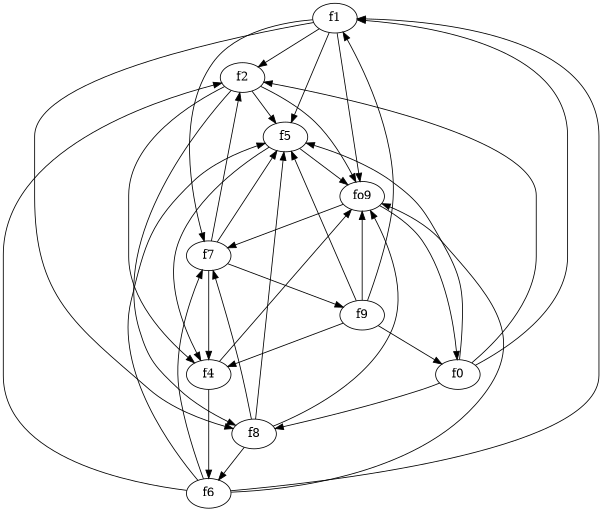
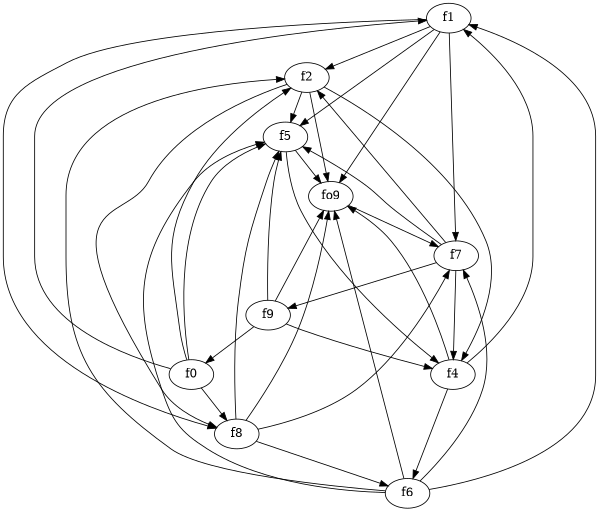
edge "f9" -> "f1": now "f4" -> "f1"
edge "fo9" -> "f0": removed
